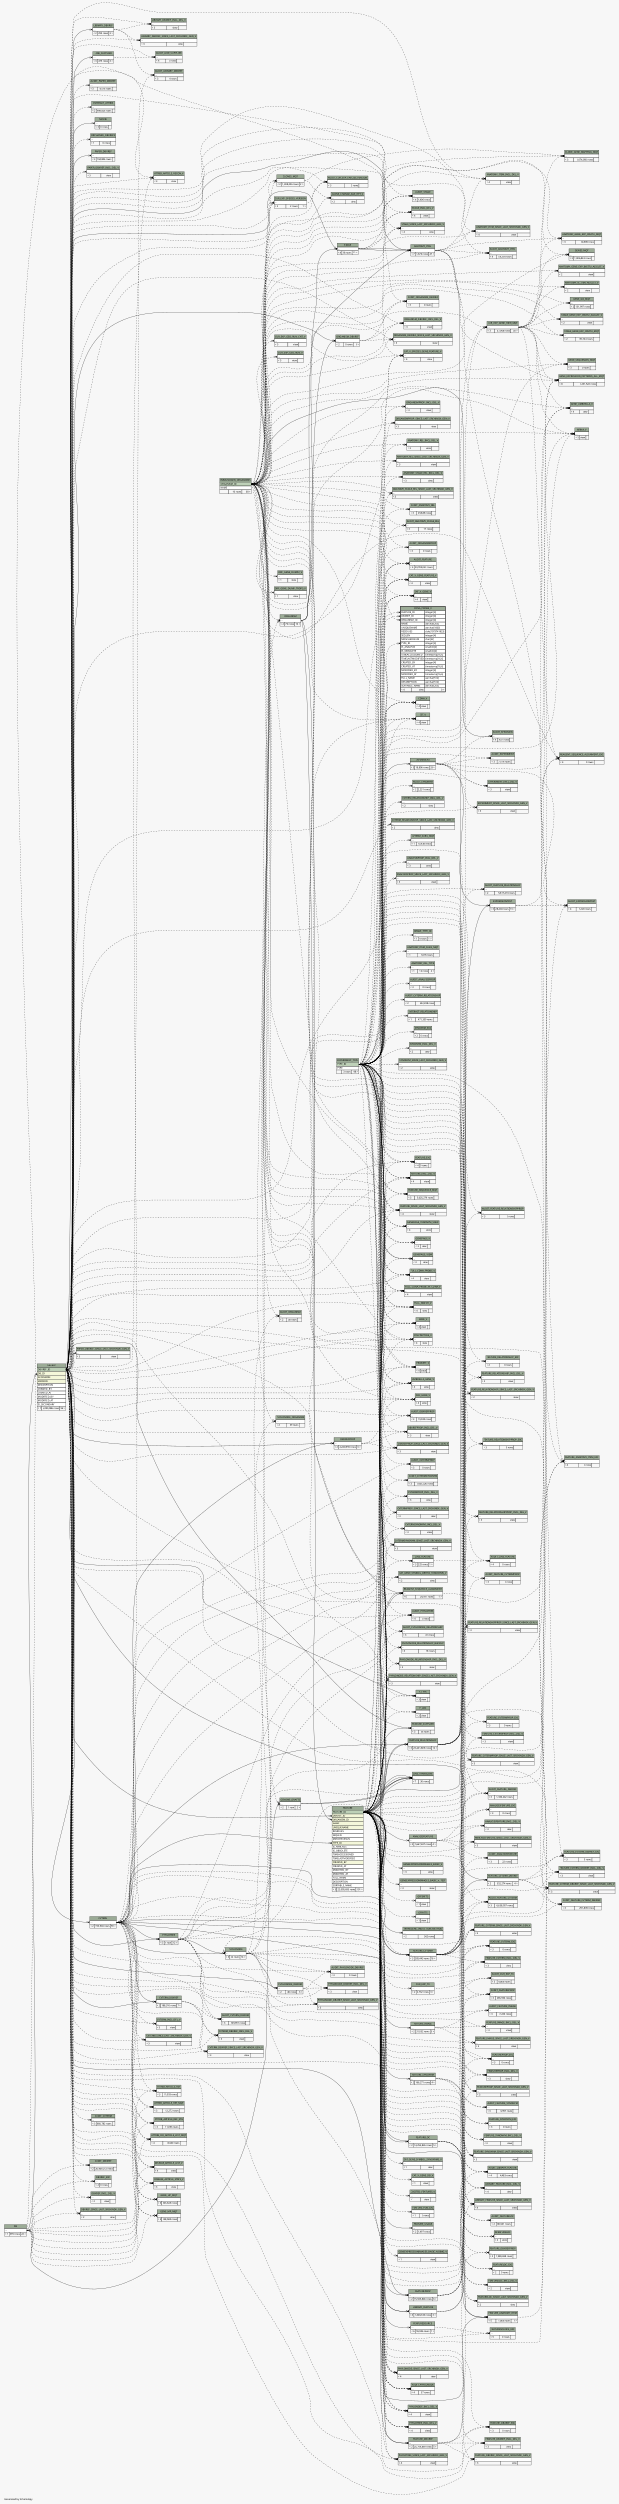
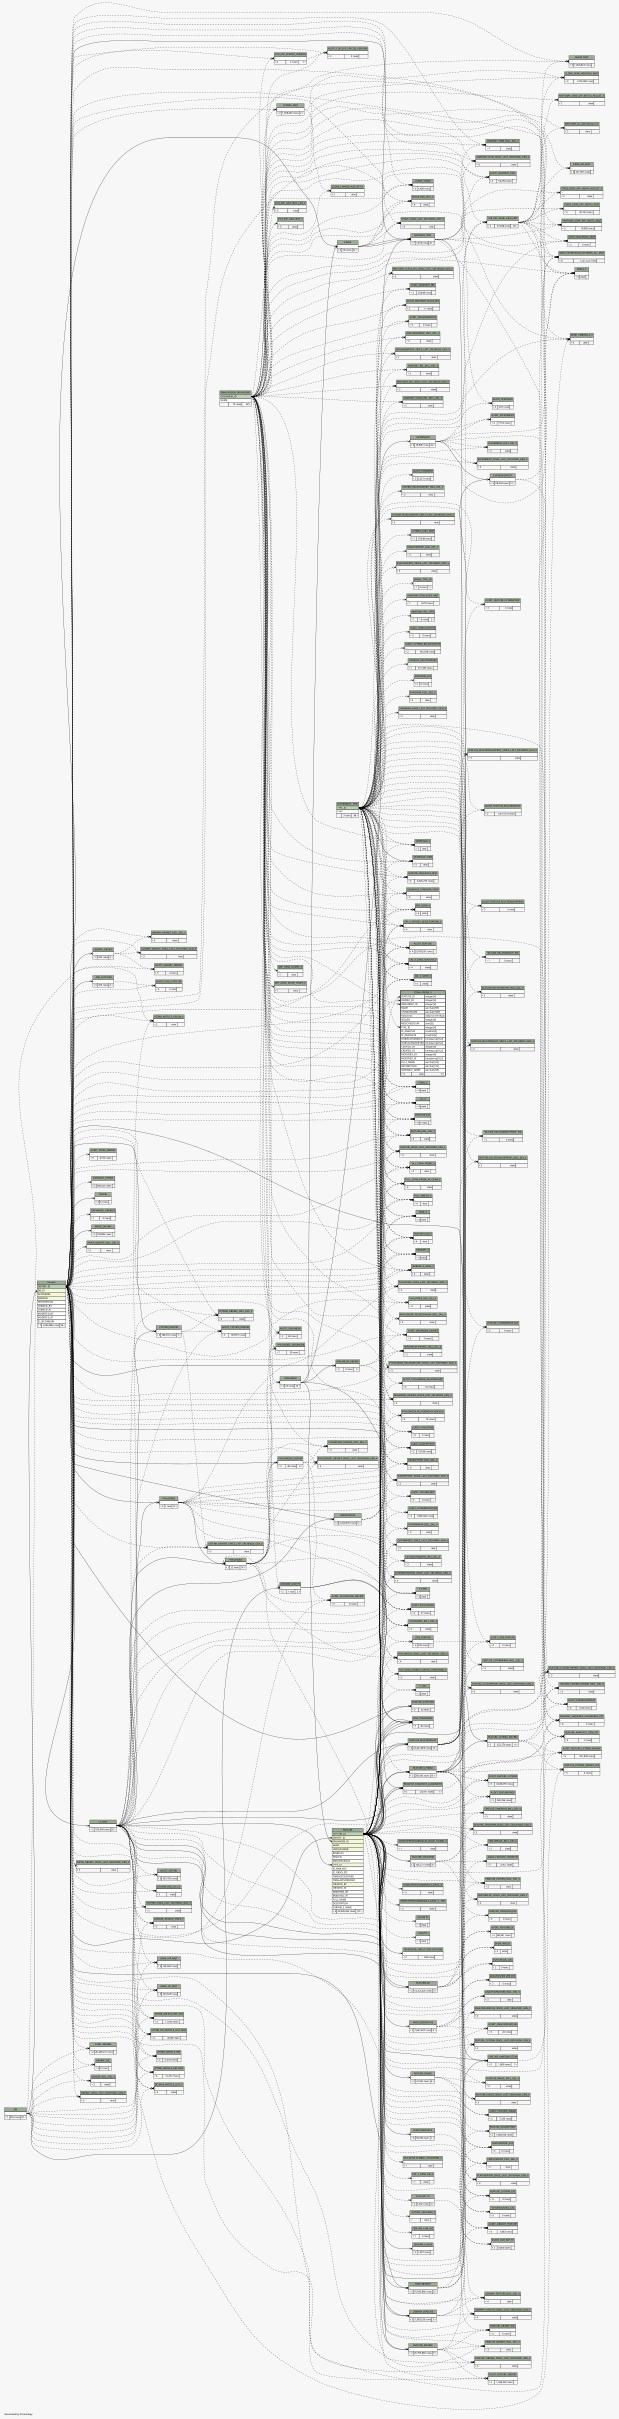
edge "IMMUNOGEN_ORGANISMS" -> "AUDIT_SPECIMEN": style solid -> dashed
edge "CVTERM" -> "AUDIT_CVTERM": added
